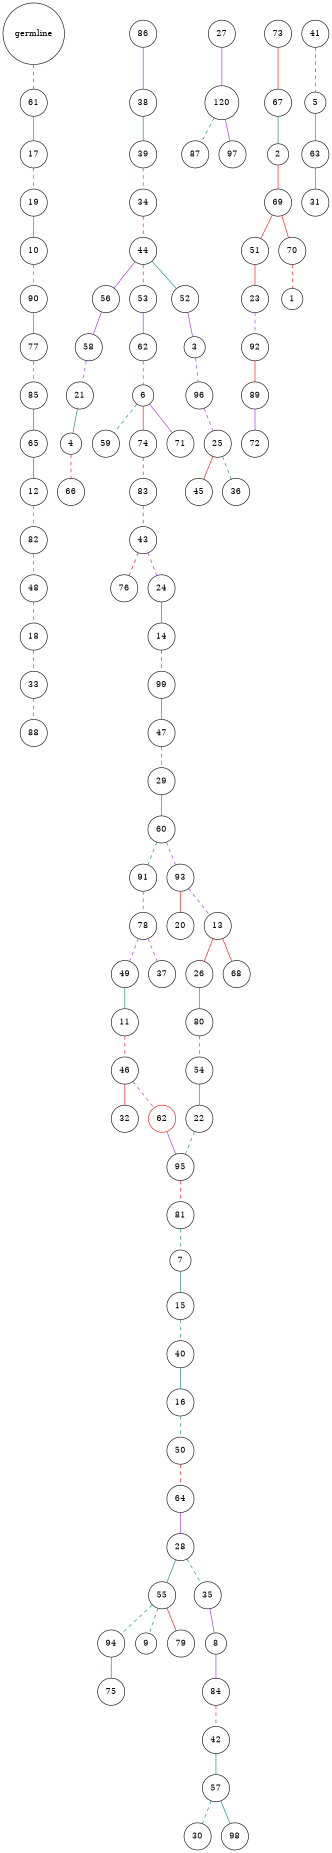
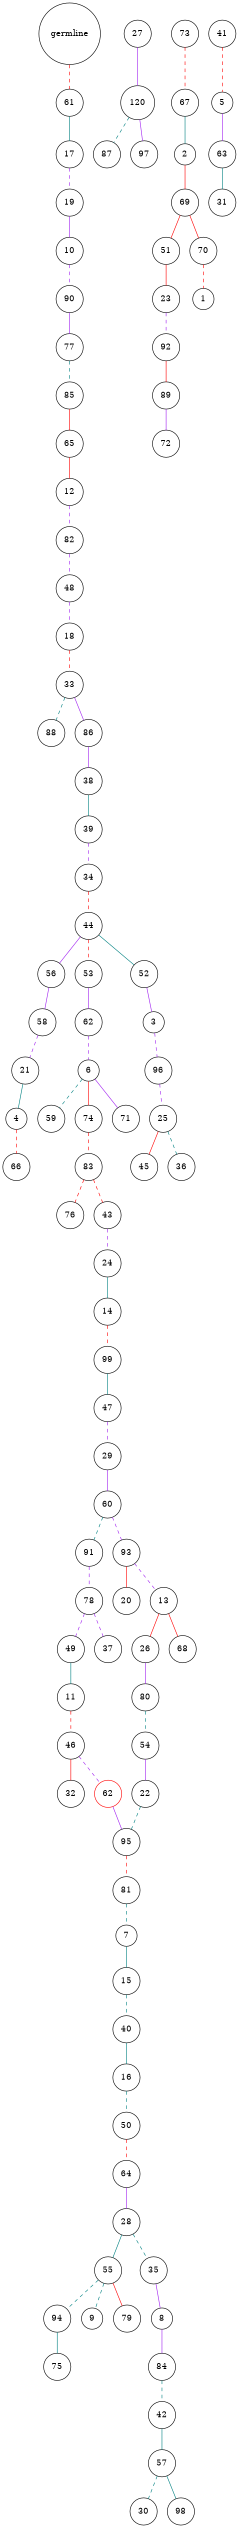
edge "73" -- "67": style solid -> dashed
edge "43" -- "76": now "83" -- "76"
edge "33" -- "86": added
edge "84" -- "42": color red -> teal
